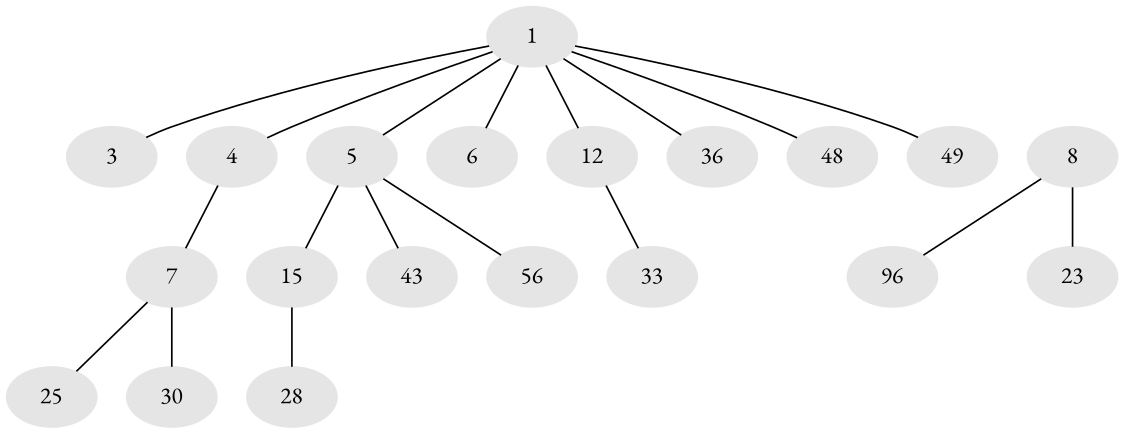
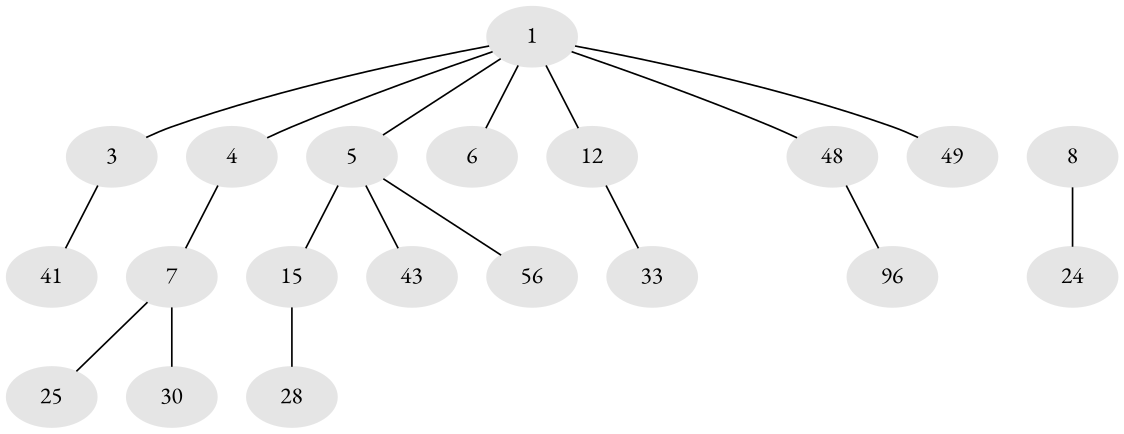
node "36": removed
edge "8" -- "96": now "48" -- "96"
node "41": added
node "23": label "23" -> "24"
